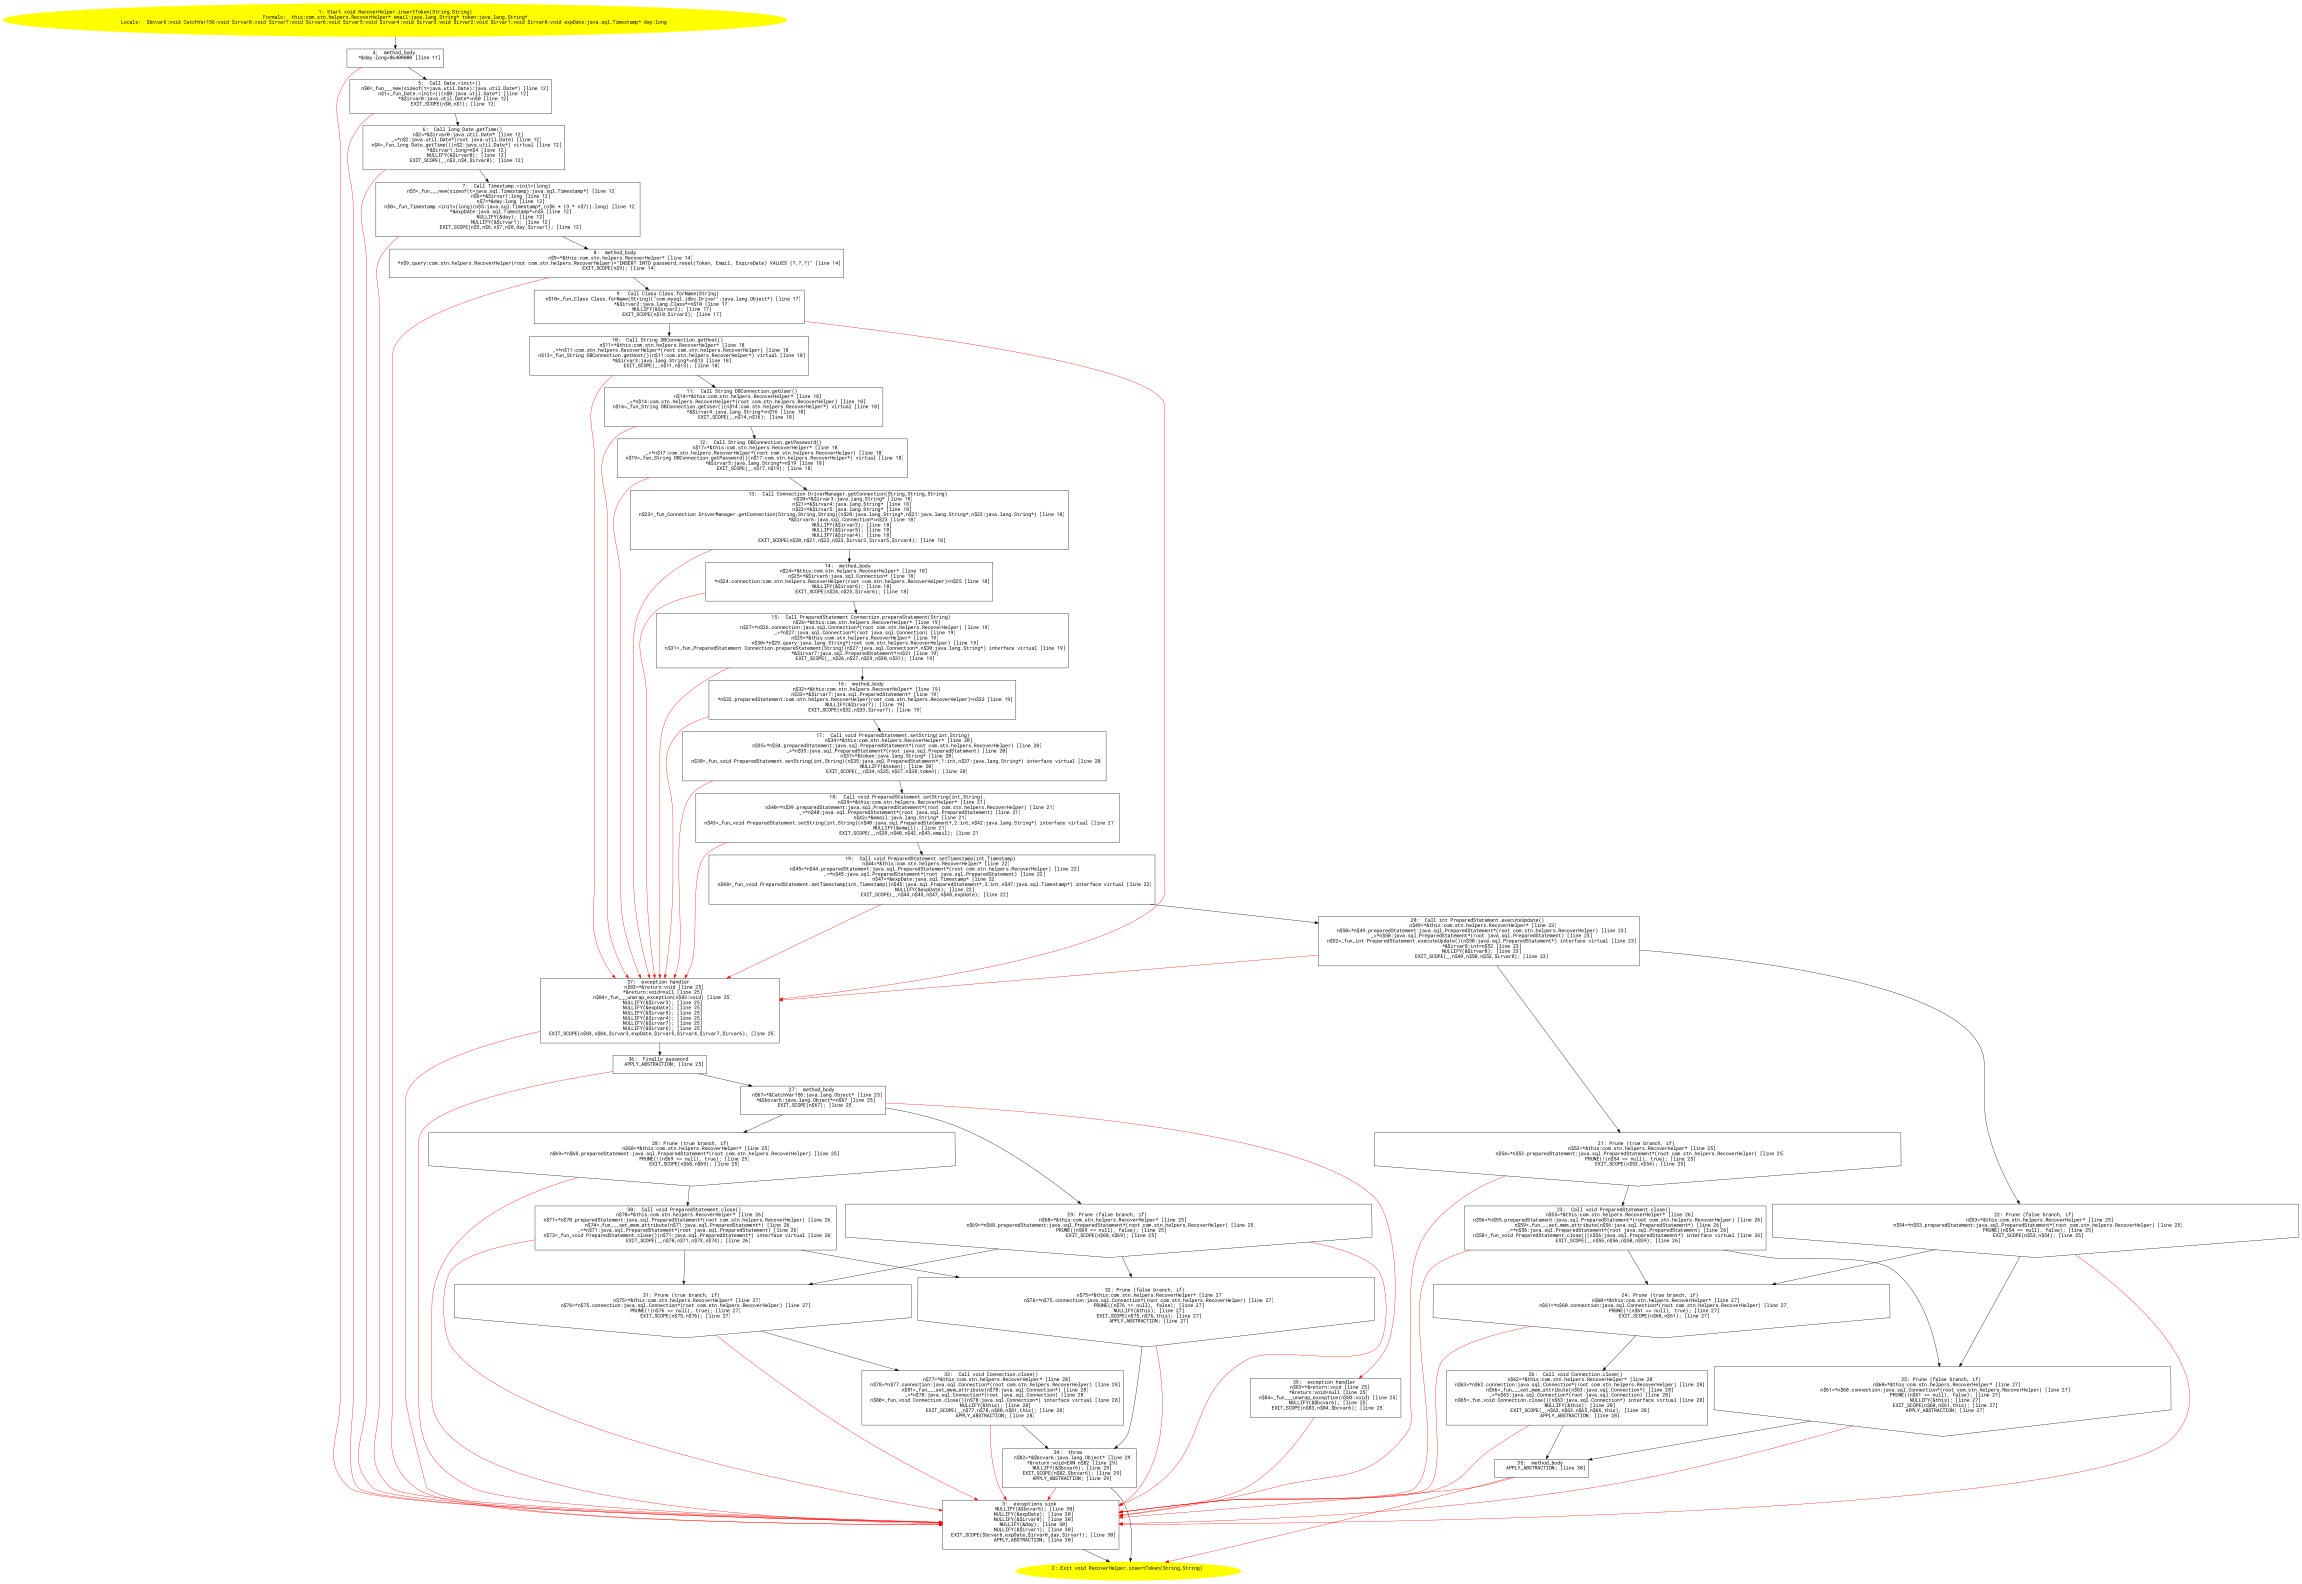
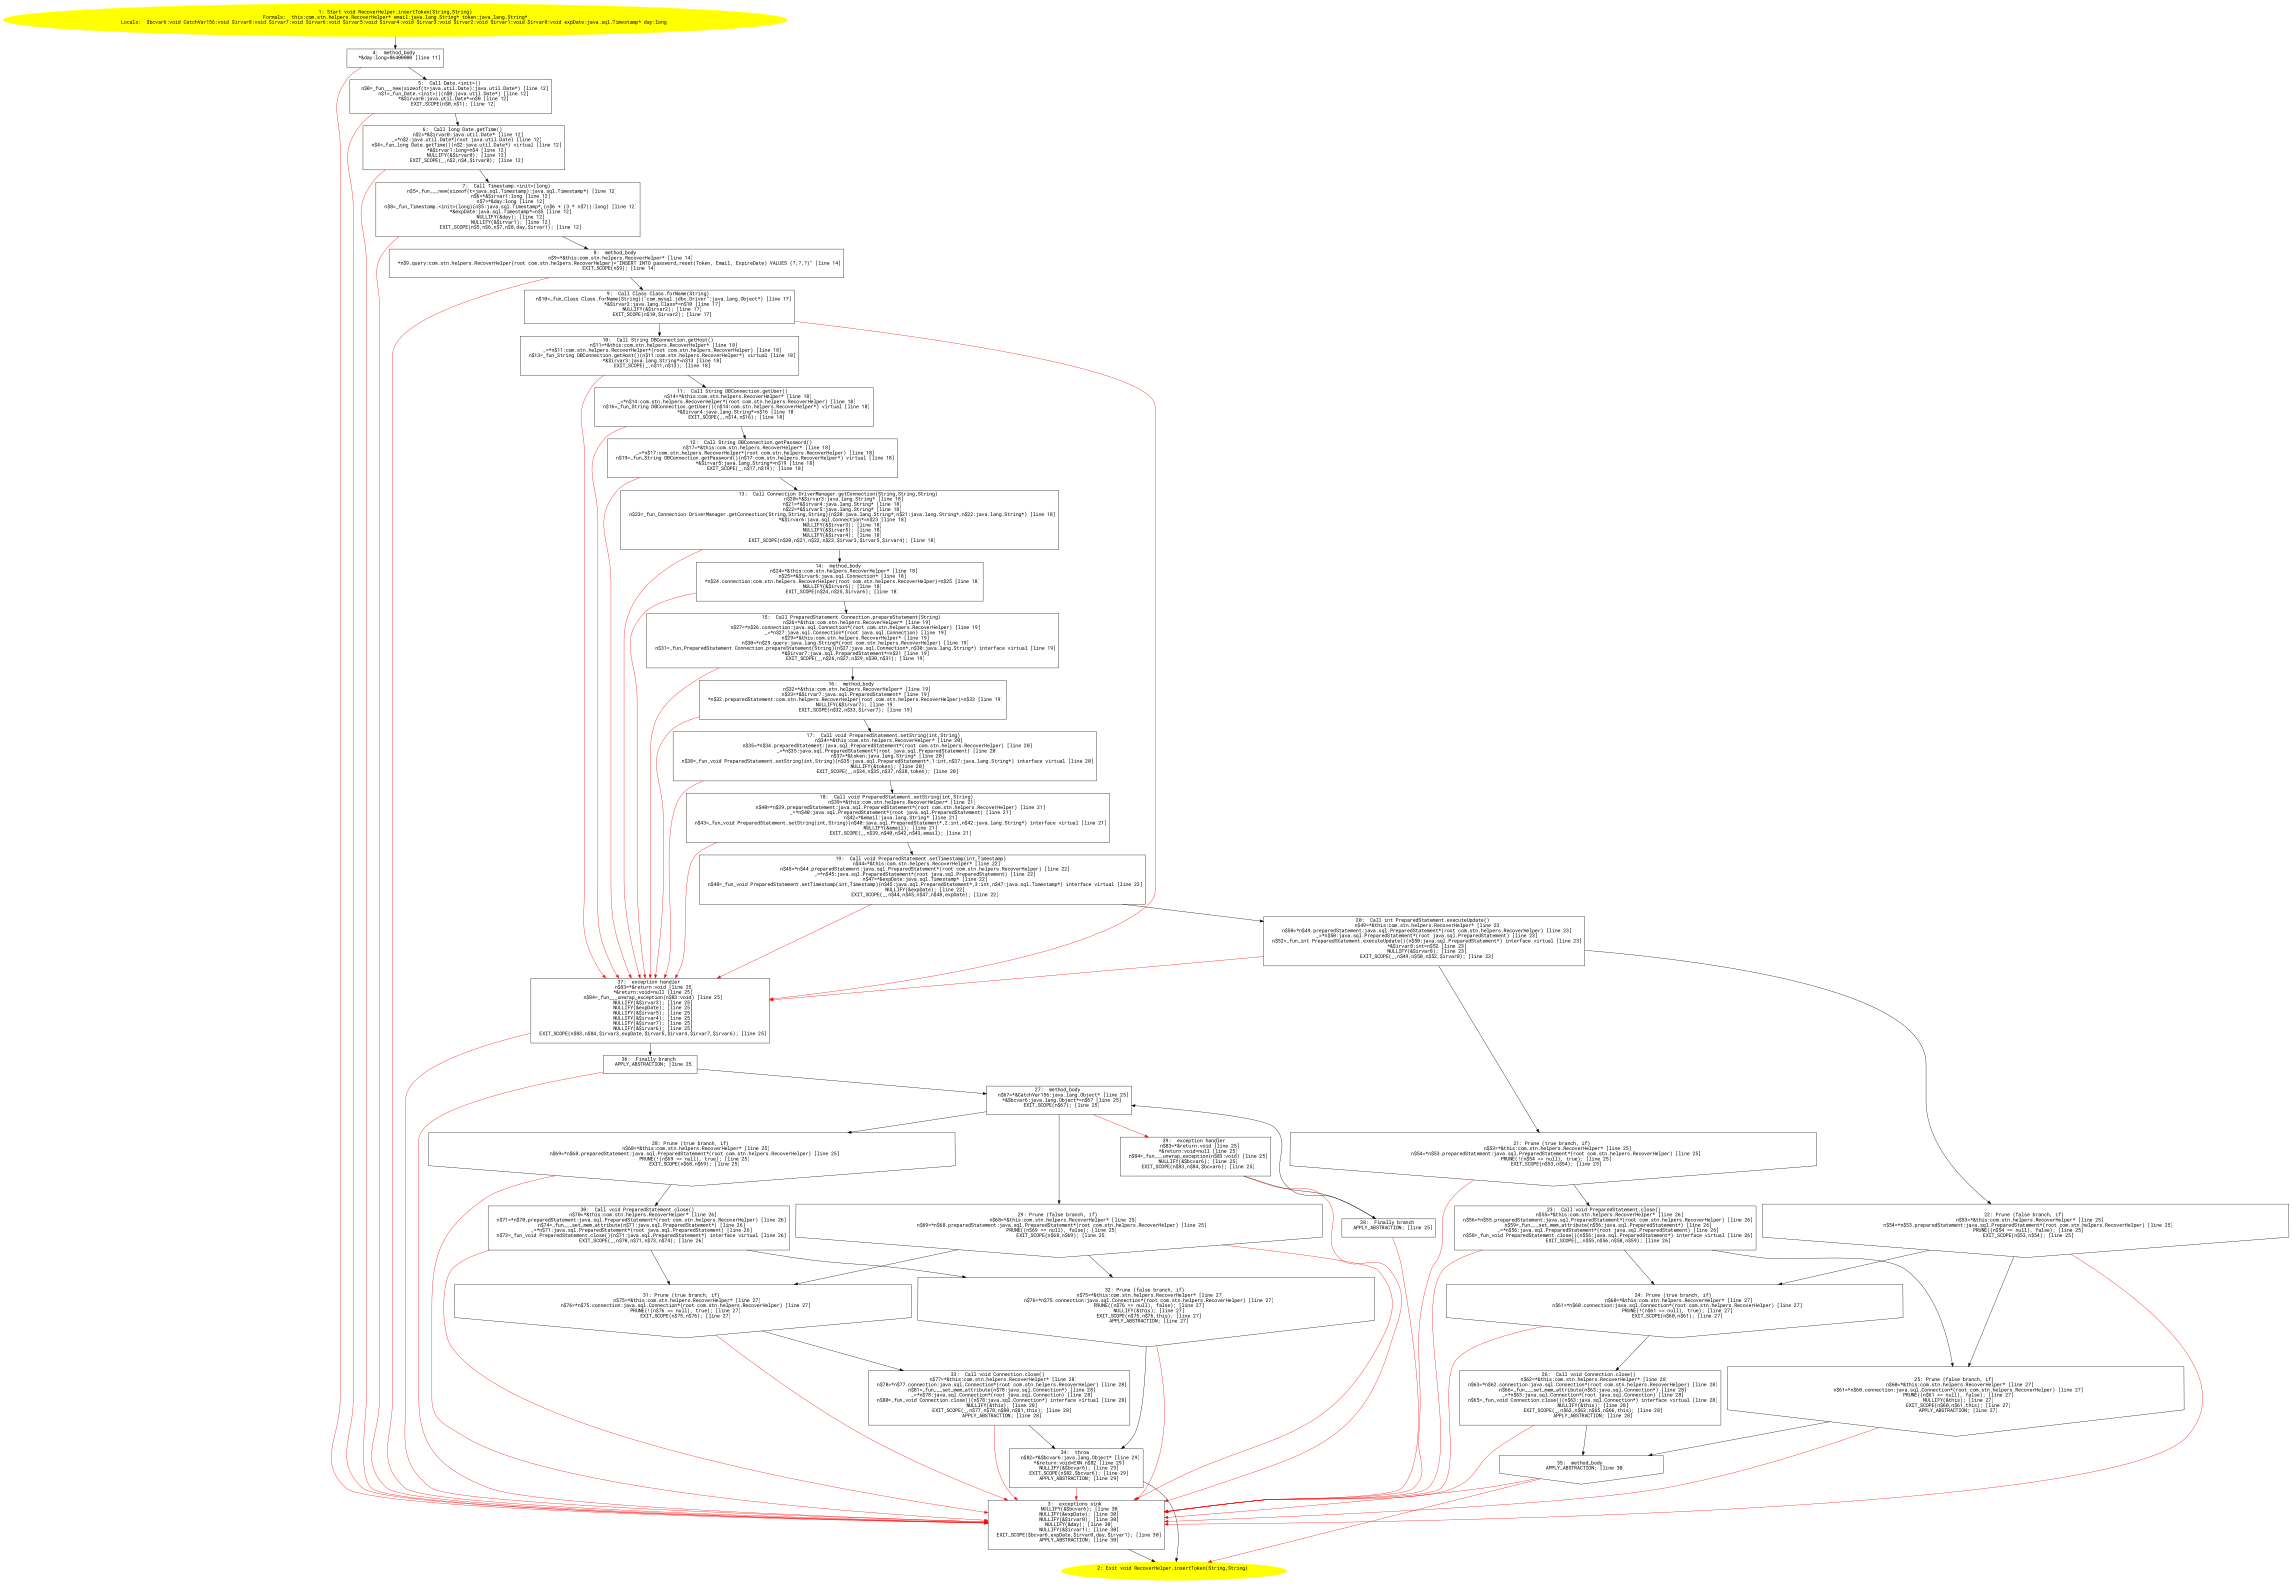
node "36:  Finally password APPLY_ABSTRACTION; [line 25]": label "36:  Finally password APPLY_ABSTRACTION; [line 25]" -> "36:  Finally branch APPLY_ABSTRACTION; [line 25]"
node "38:  Finally branch APPLY_ABSTRACTION; [line 25]": added
node "35:  method_body APPLY_ABSTRACTION; [line 30]": shape box -> invhouse
